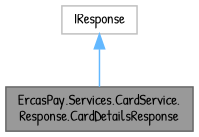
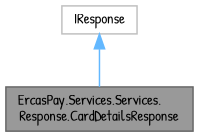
node "ErcasPay.Services.CardService. Response.CardDetailsResponse": label "ErcasPay.Services.CardService. Response.CardDetailsResponse" -> "ErcasPay.Services.Services. Response.CardDetailsResponse"
